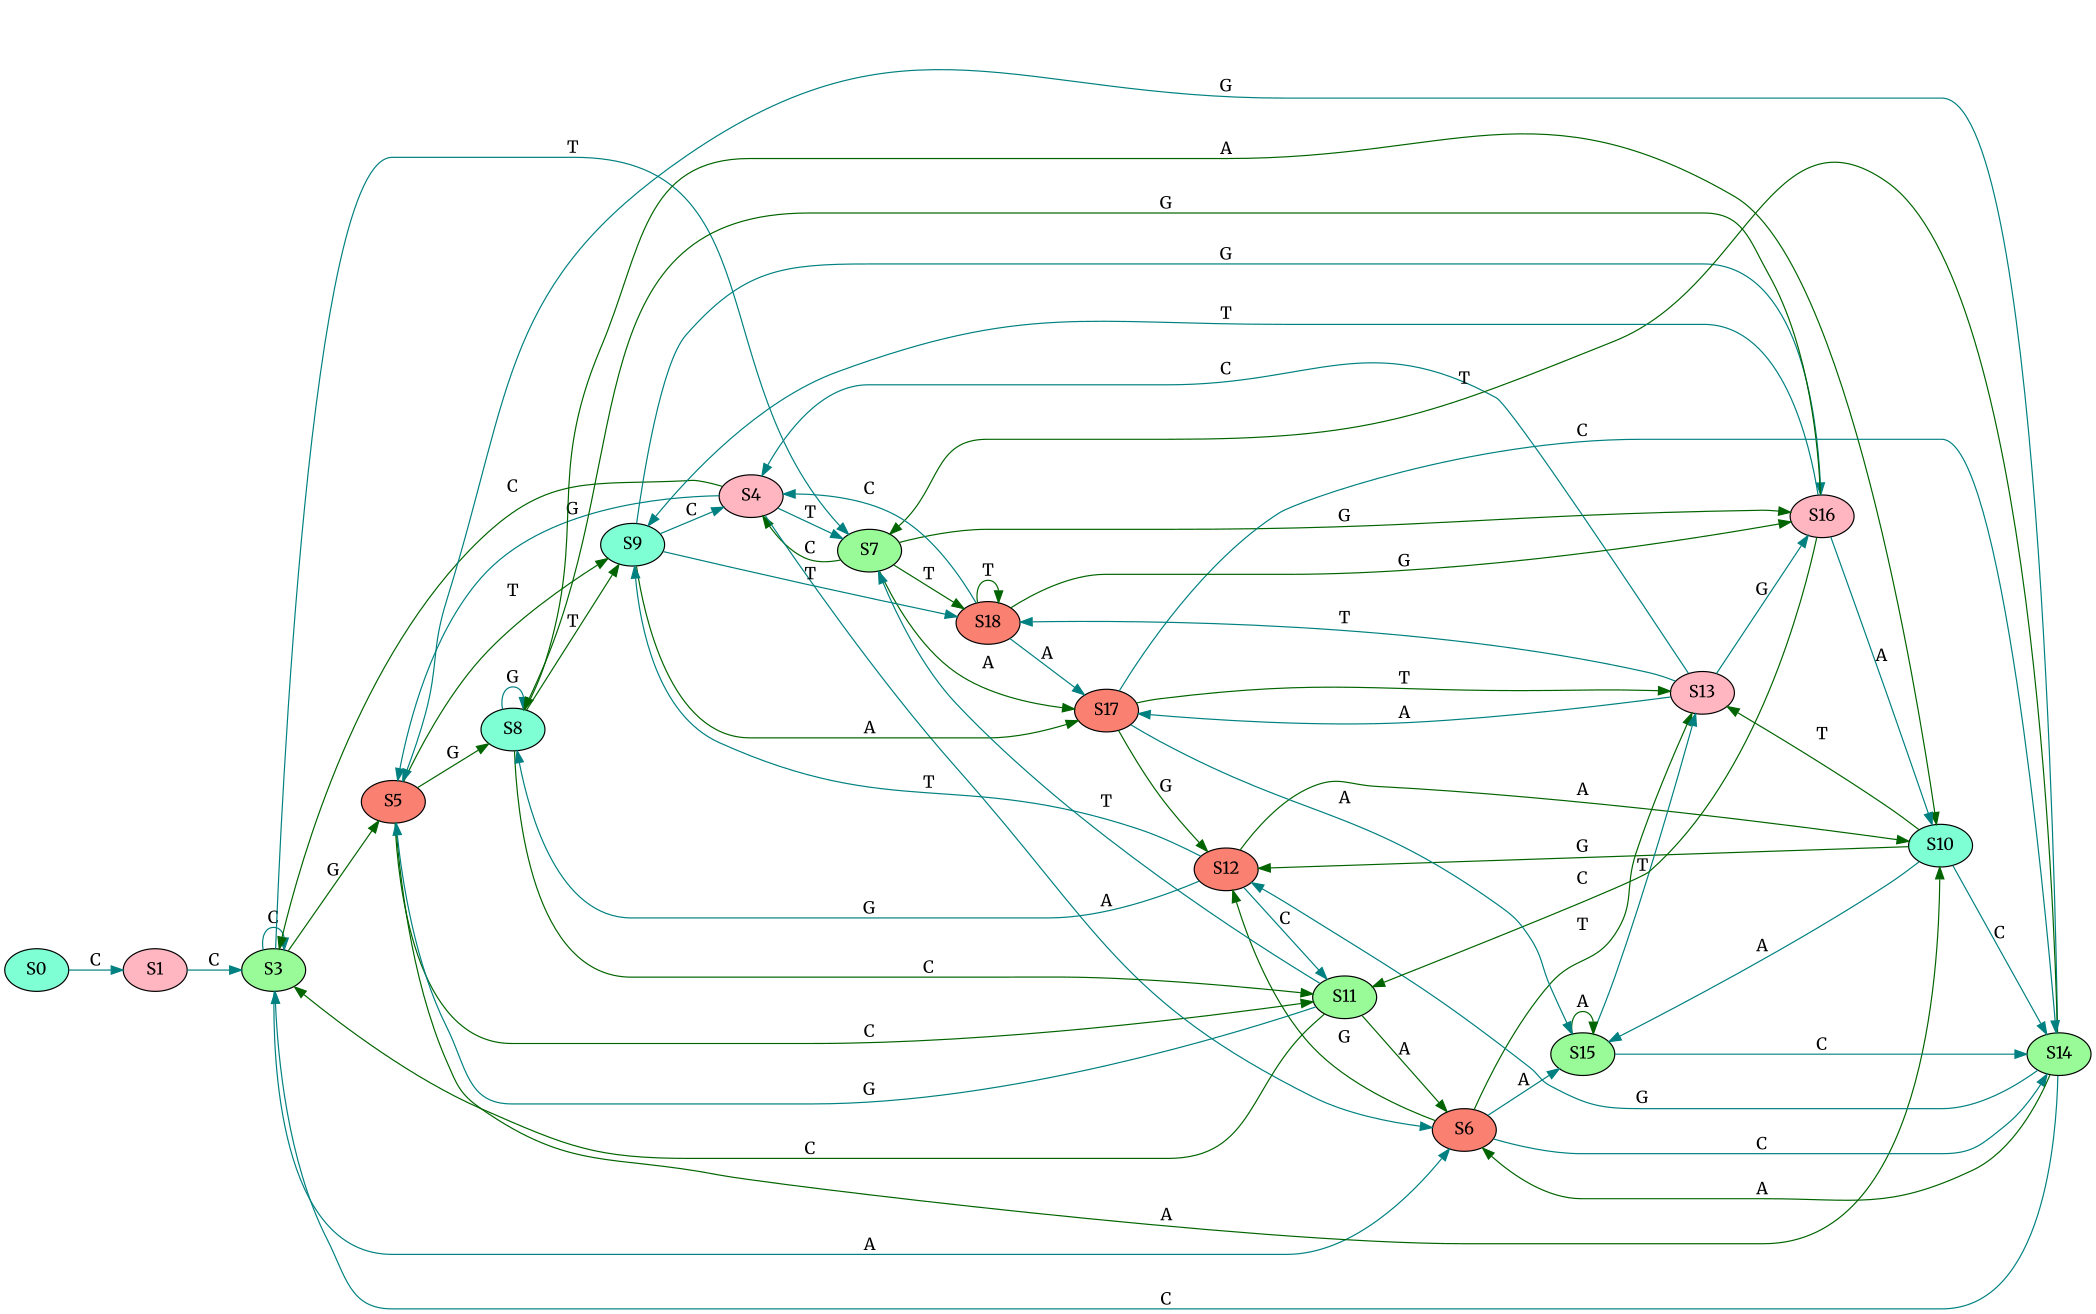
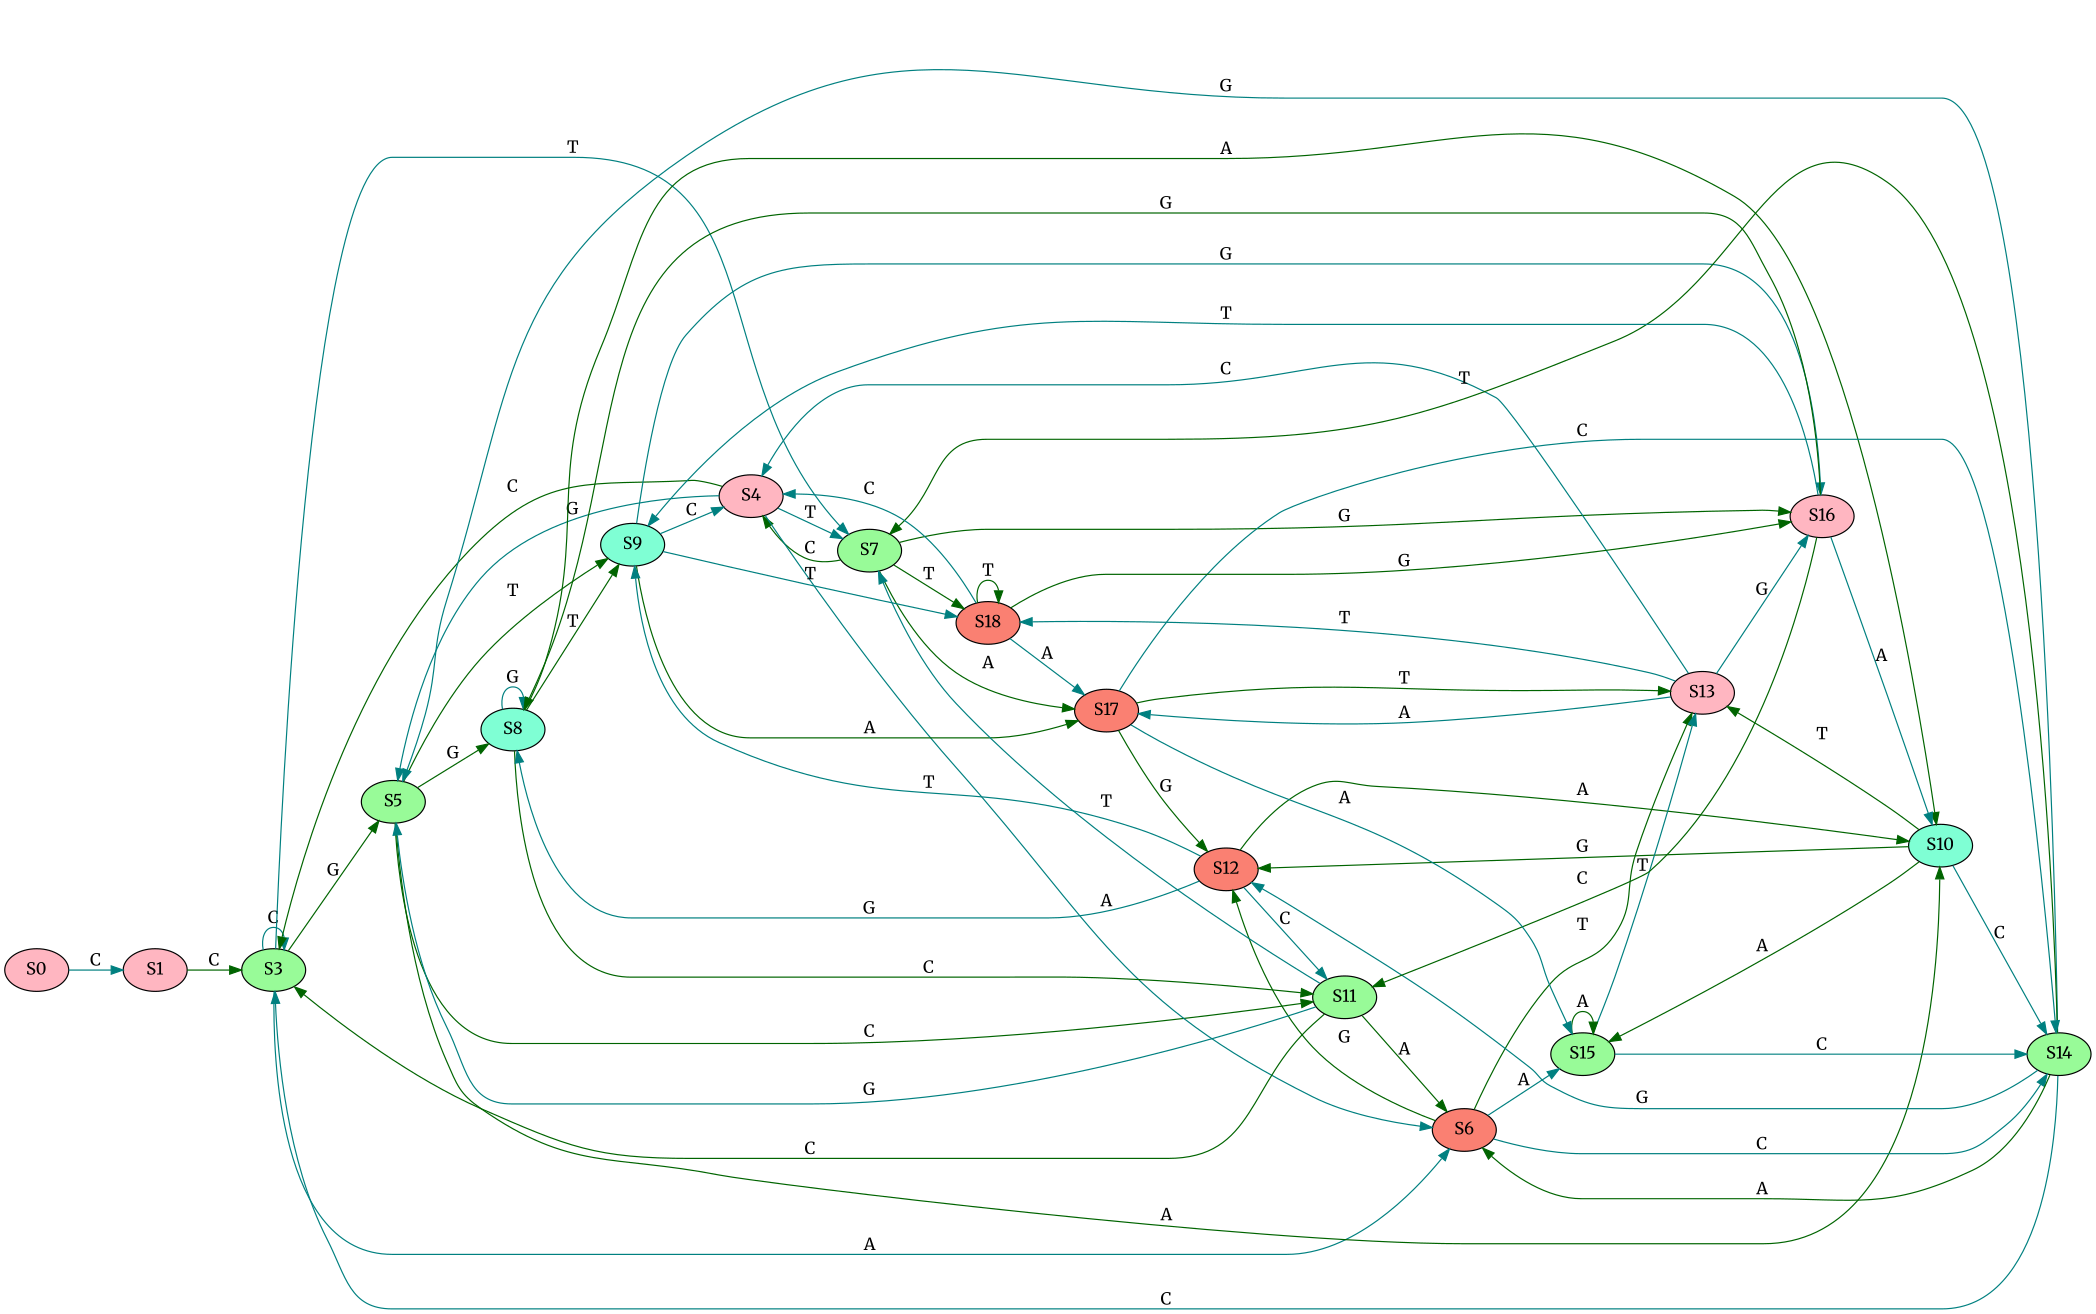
node "S5": fillcolor salmon -> palegreen
edge "S10" -> "S15": color teal -> darkgreen
node "S0": fillcolor aquamarine -> lightpink
edge "S1" -> "S3": color teal -> darkgreen
